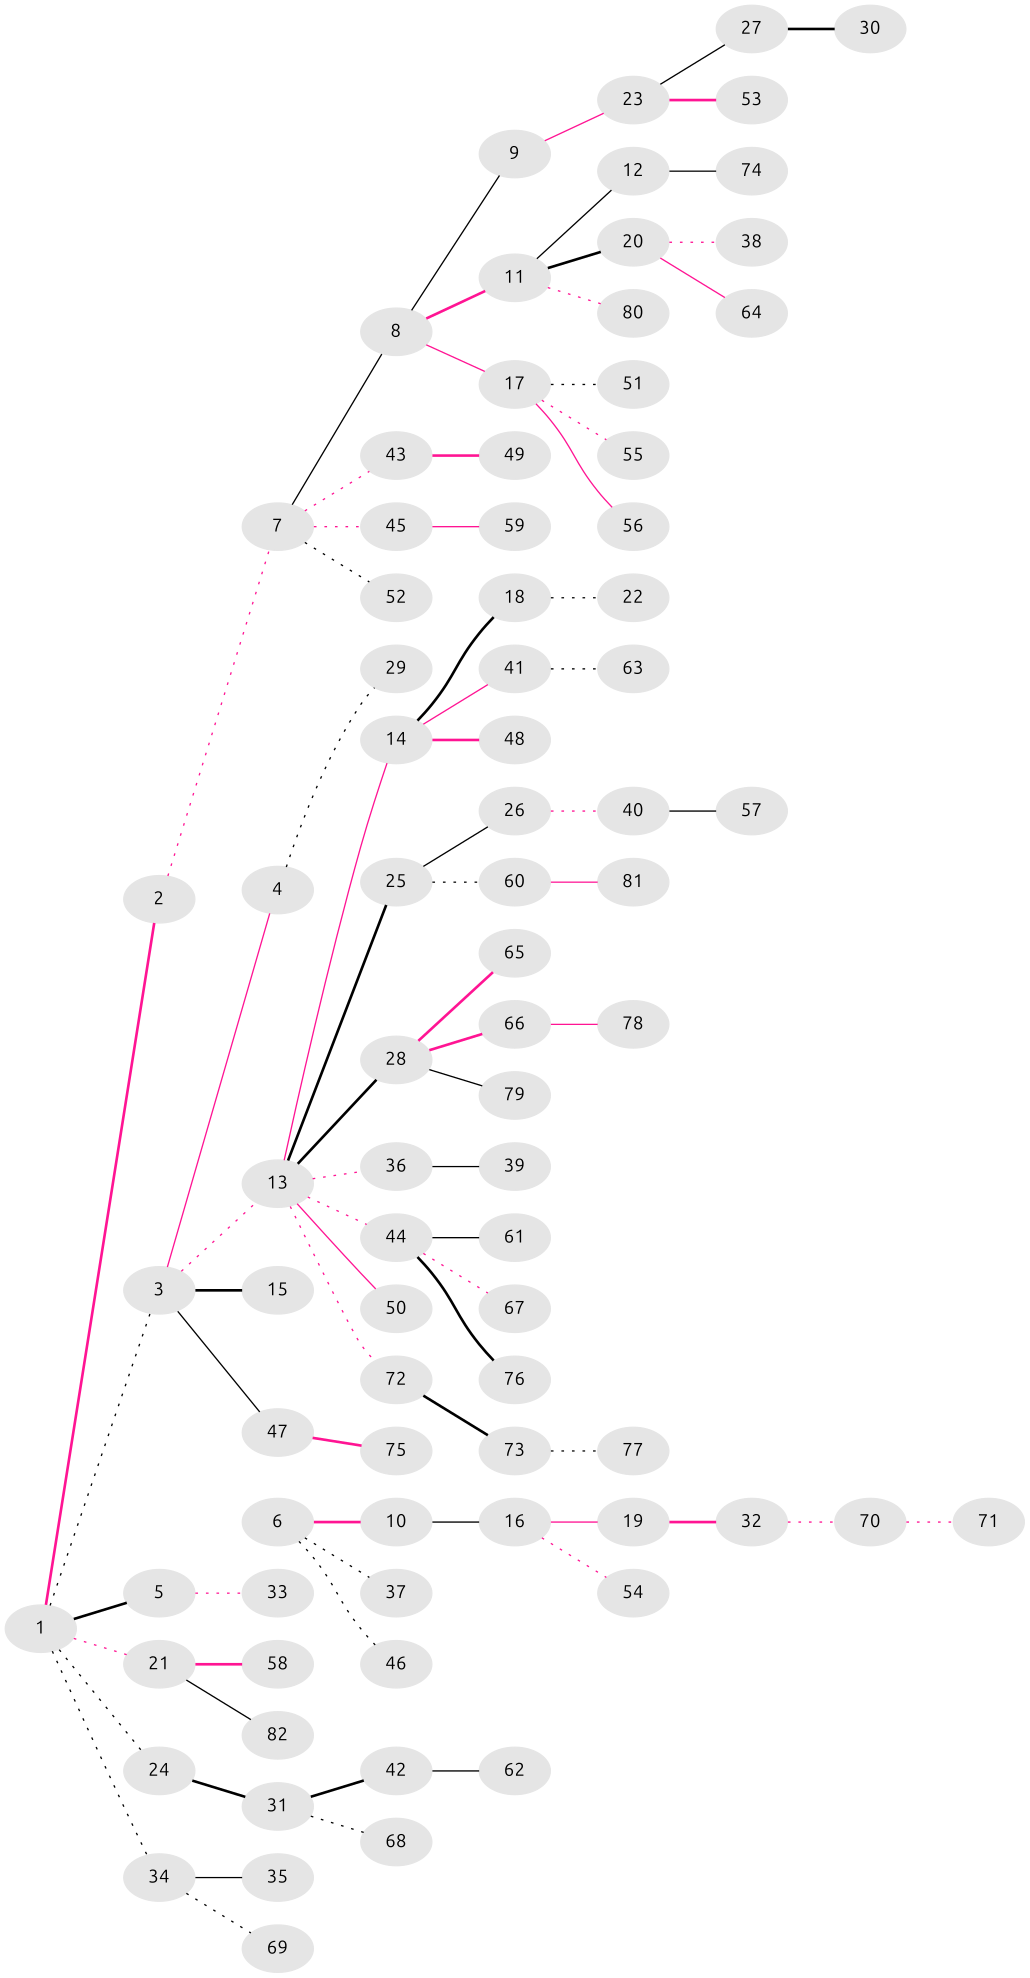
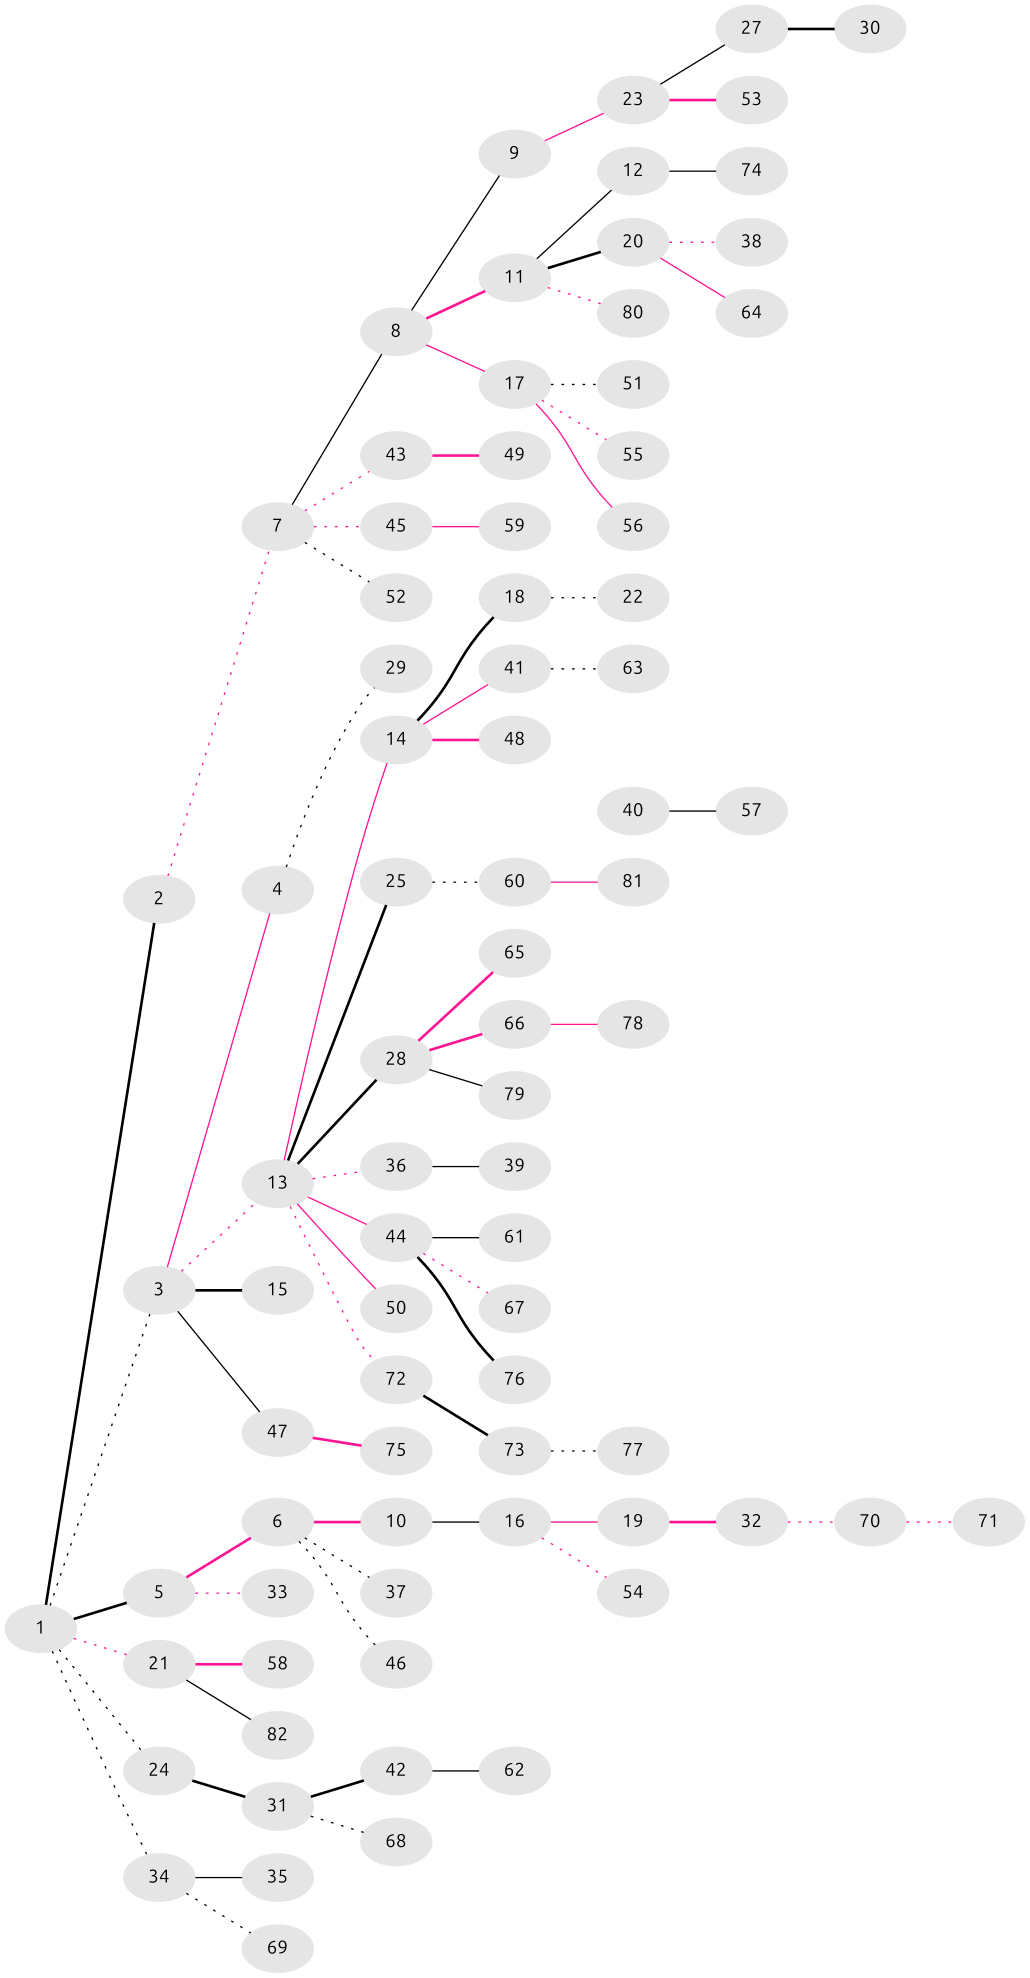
node "26": removed
edge "13" -- "44": style dotted -> solid
edge "2" -- "1": color deeppink -> black
edge "6" -- "5": added
